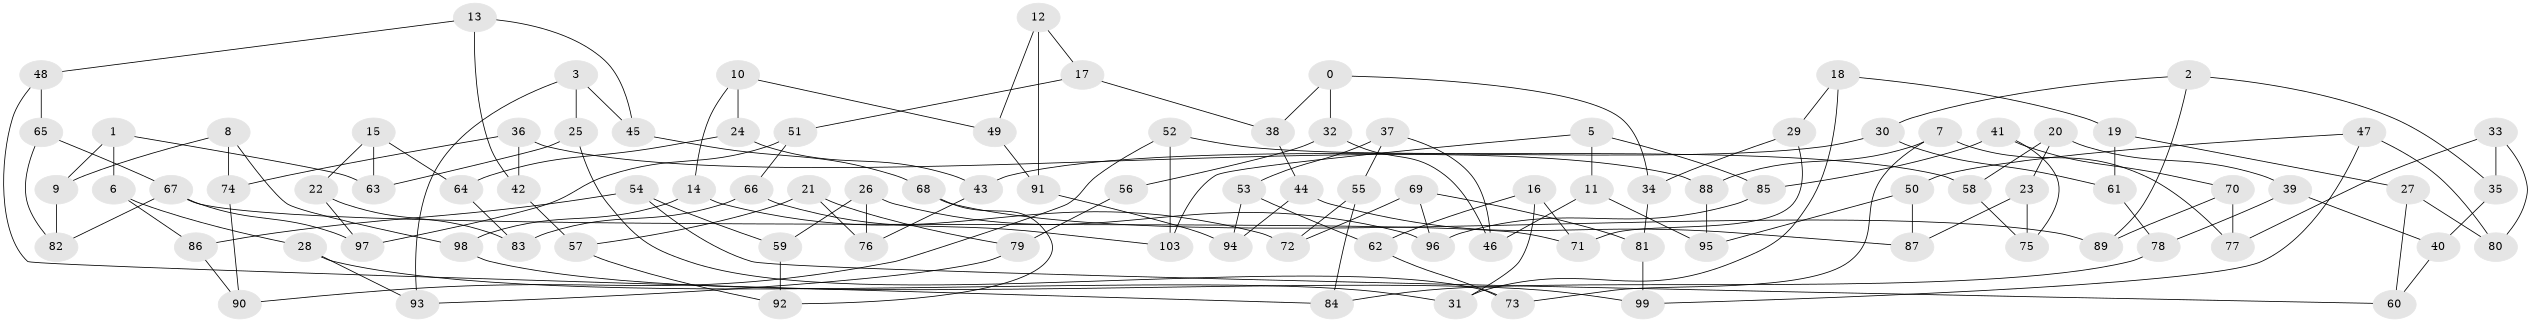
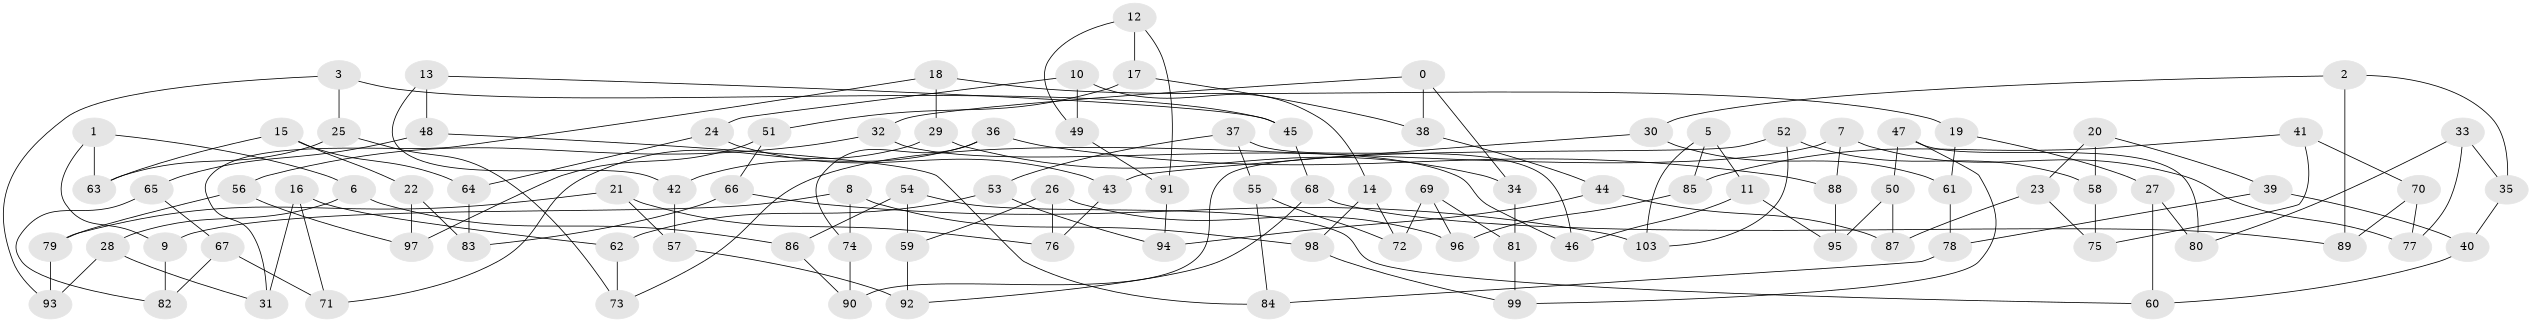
edge "67" -- "97": now "56" -- "97"
